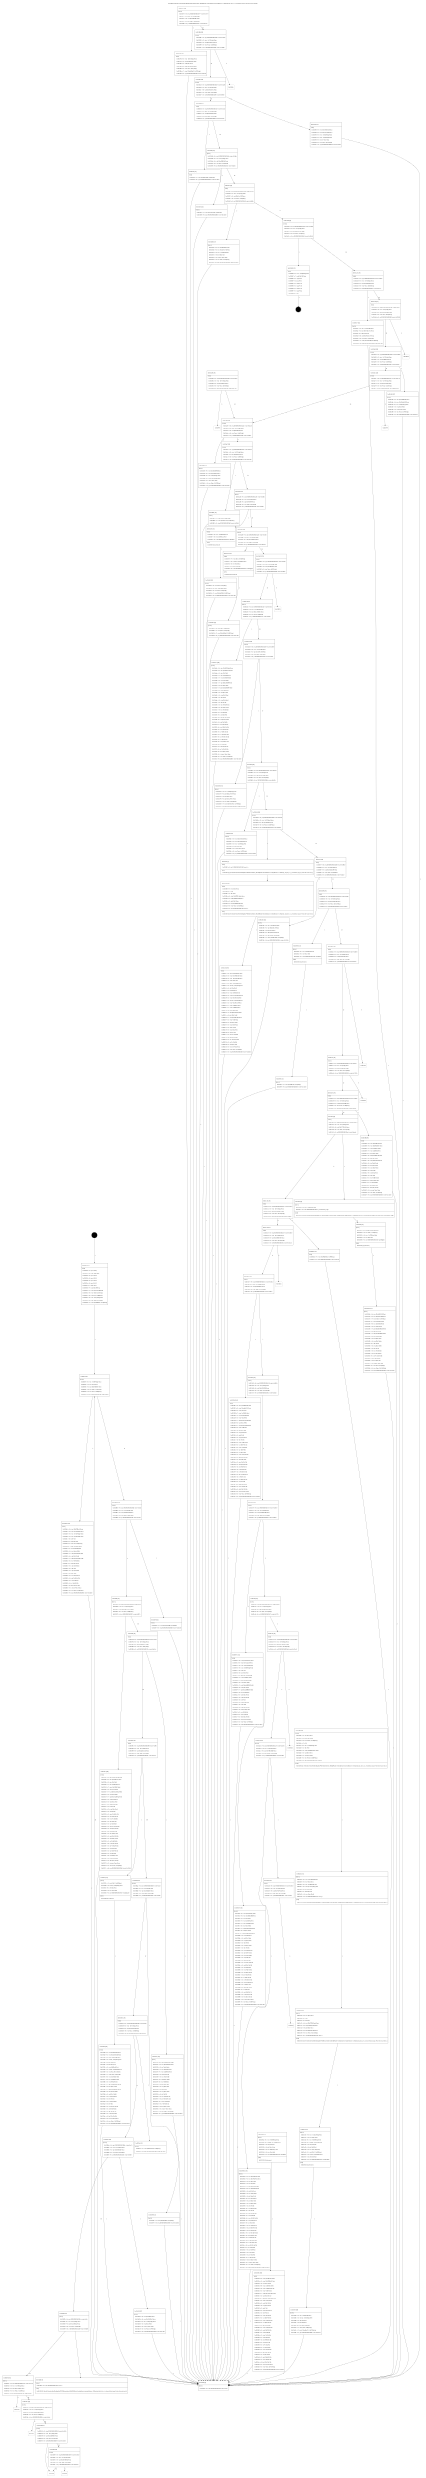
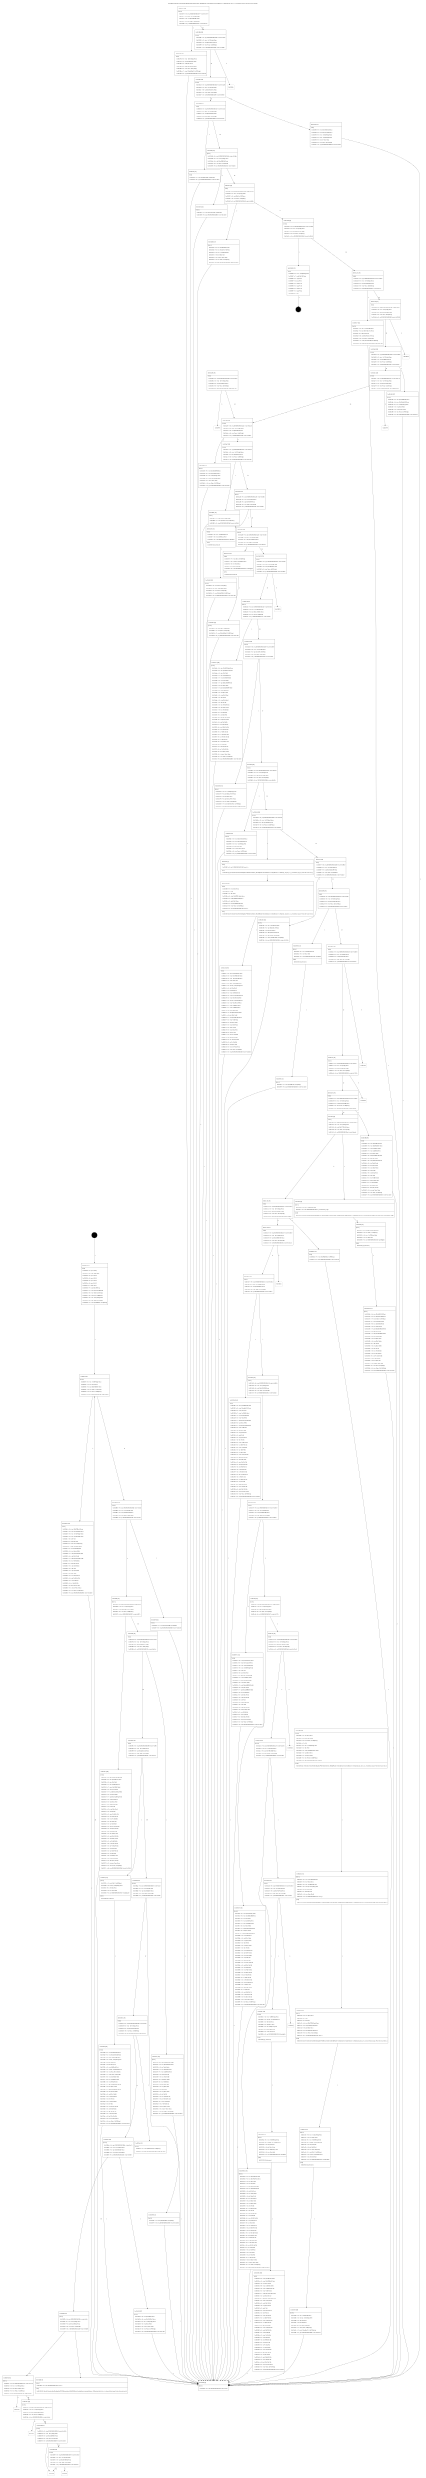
node "0x4025ec [30]": added
